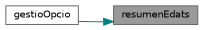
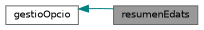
edge "gestioOpcio" -> "resumenEdats": reversed
